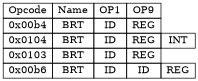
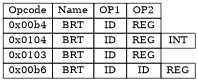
node "Opcode": text "OP9" -> "OP2"
